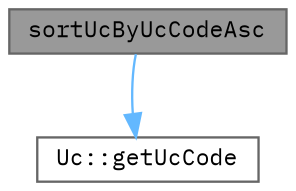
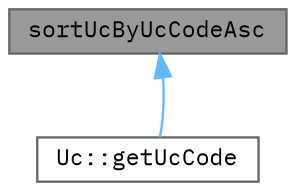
edge "sortUcByUcCodeAsc" -> "Uc::getUcCode": reversed
